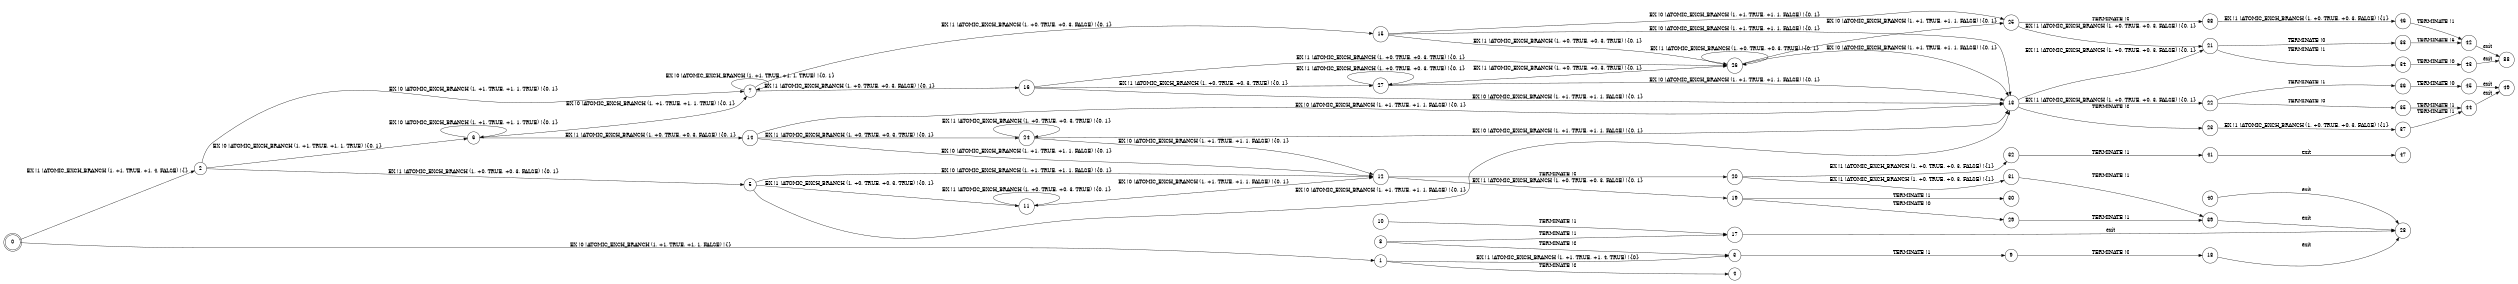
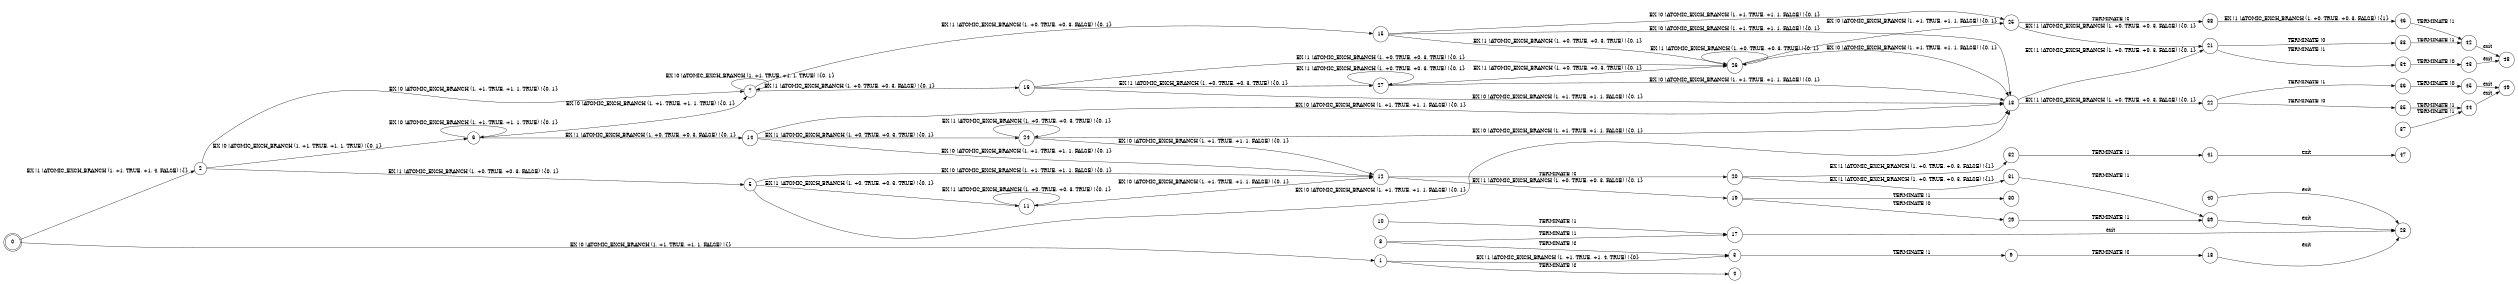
edge "33" -> "42": label "TERMINATE !5" -> "TERMINATE !1"
node "88": label "88" -> "48"
node "23": removed
